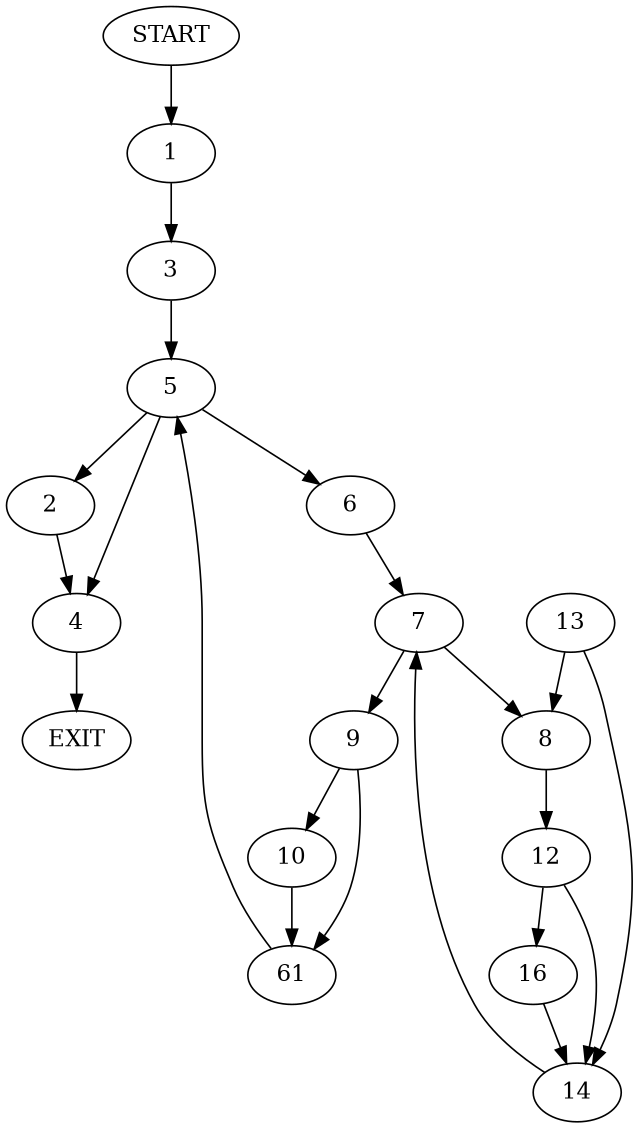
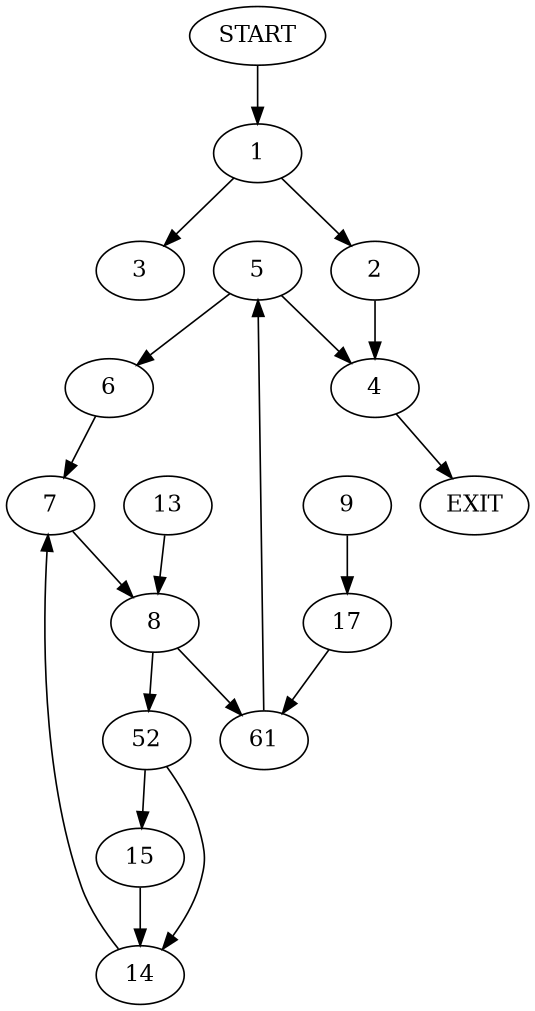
edge "3" -> "5": removed
edge "5" -> "2": now "1" -> "2"
edge "7" -> "9": removed
edge "13" -> "14": removed
edge "9" -> "61": now "8" -> "61"
node "10": label "10" -> "17"
node "12": label "12" -> "52"
node "16": label "16" -> "15"
